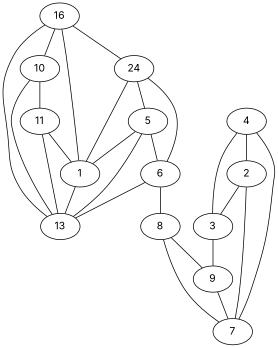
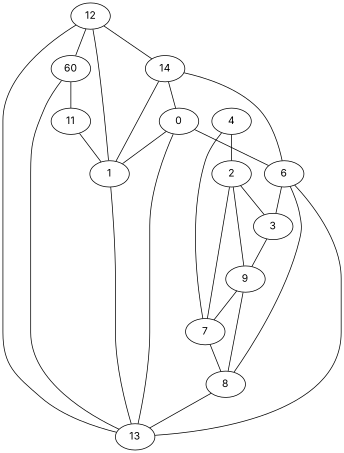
node "16": label "16" -> "12"
node "10": label "10" -> "60"
node "24": label "24" -> "14"
node "5": label "5" -> "0"
edge "4" -- "3": now "6" -- "3"
edge "11" -- "13": now "8" -- "13"
edge "2" -- "9": added
